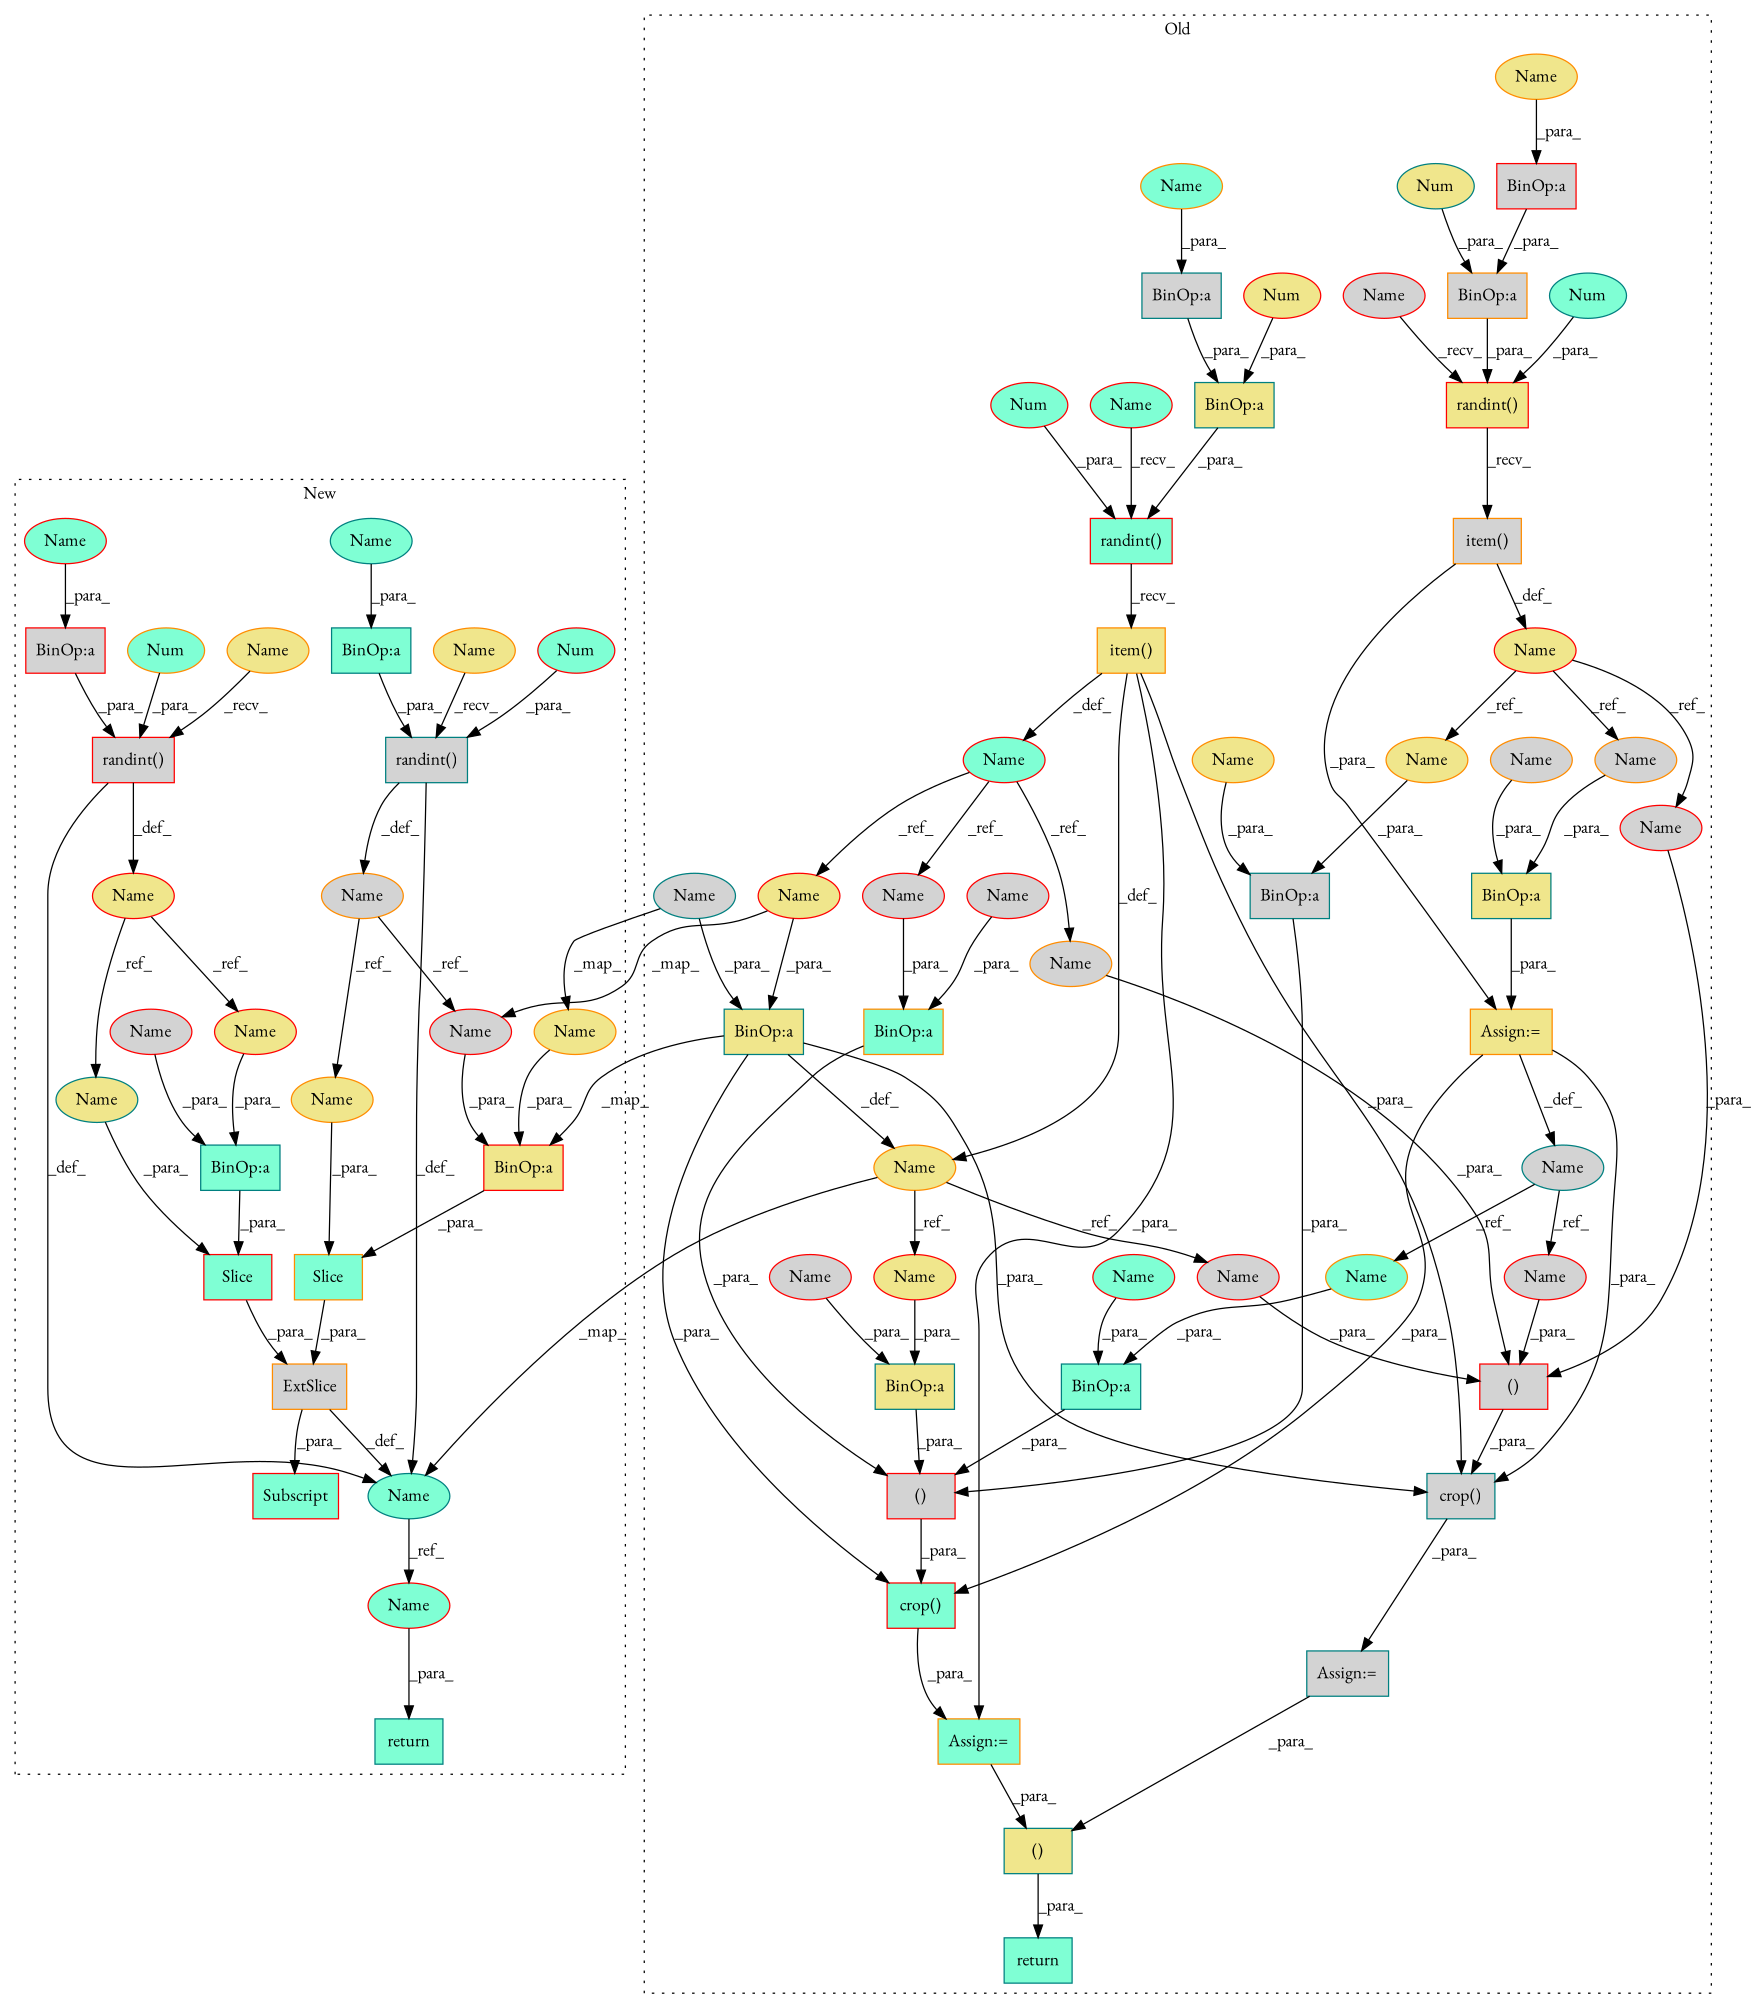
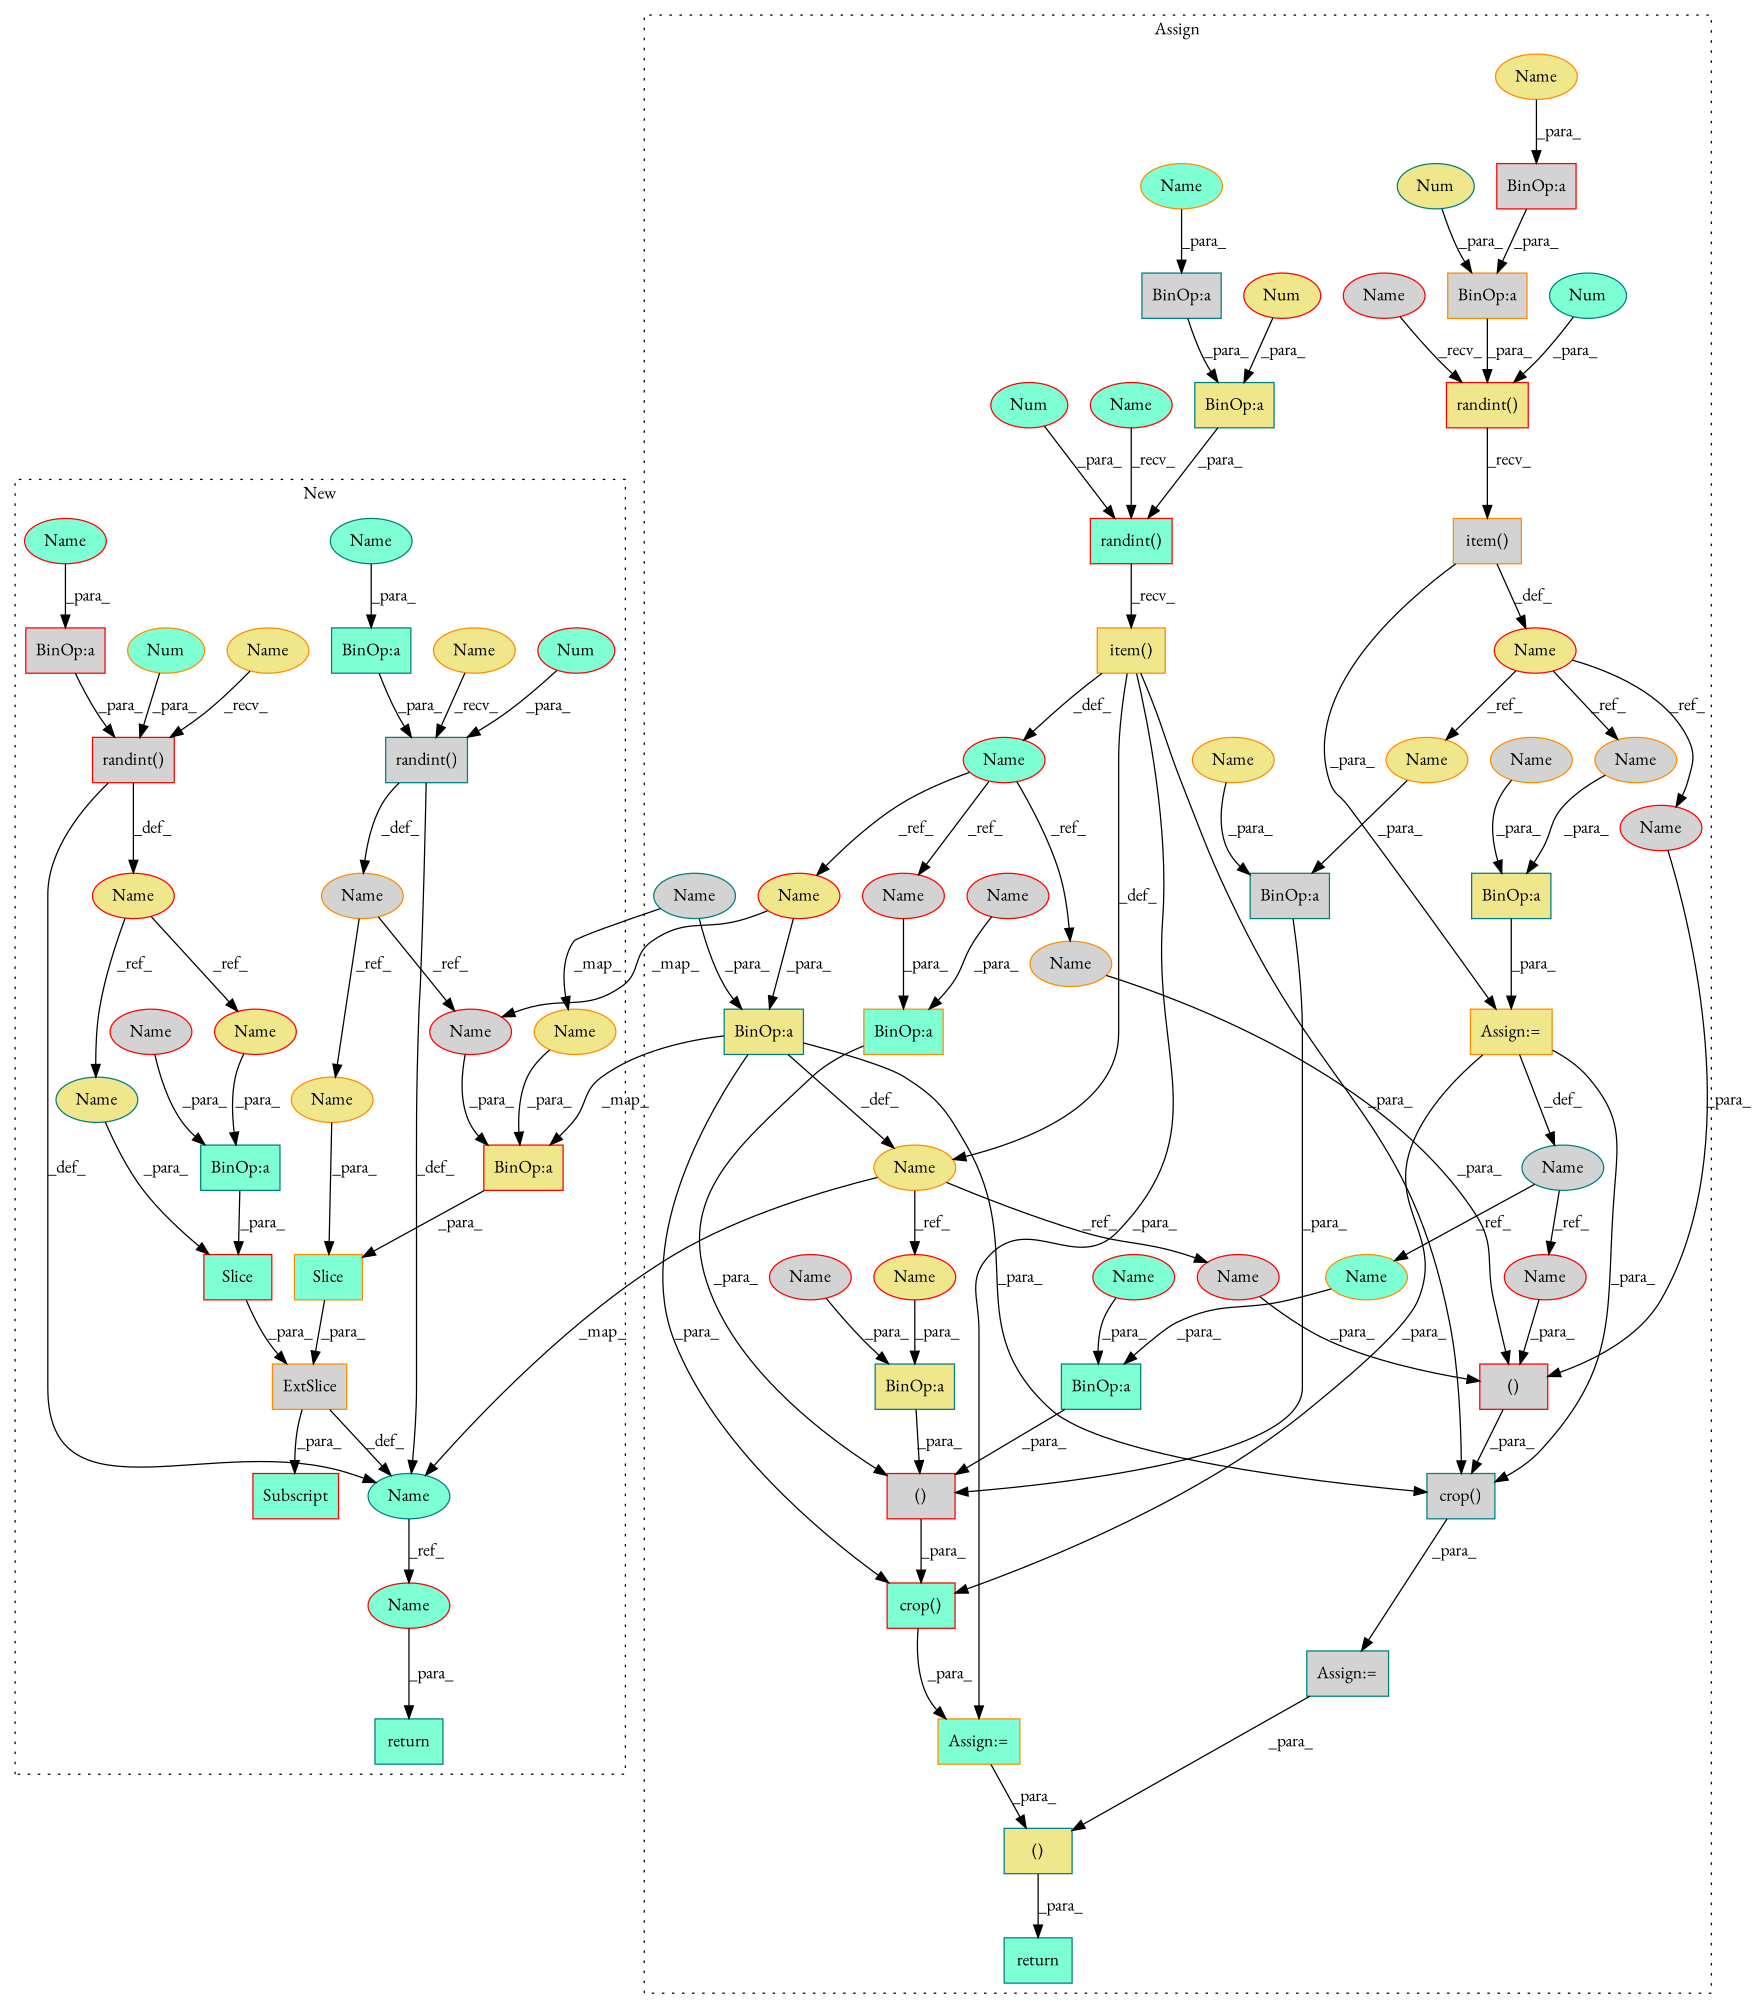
cluster "Old": label "Old" -> "Assign"
